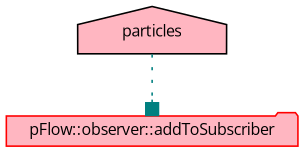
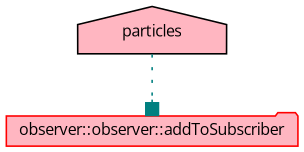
node "pFlow::observer::addToSubscriber": label "pFlow::observer::addToSubscriber" -> "observer::observer::addToSubscriber"
